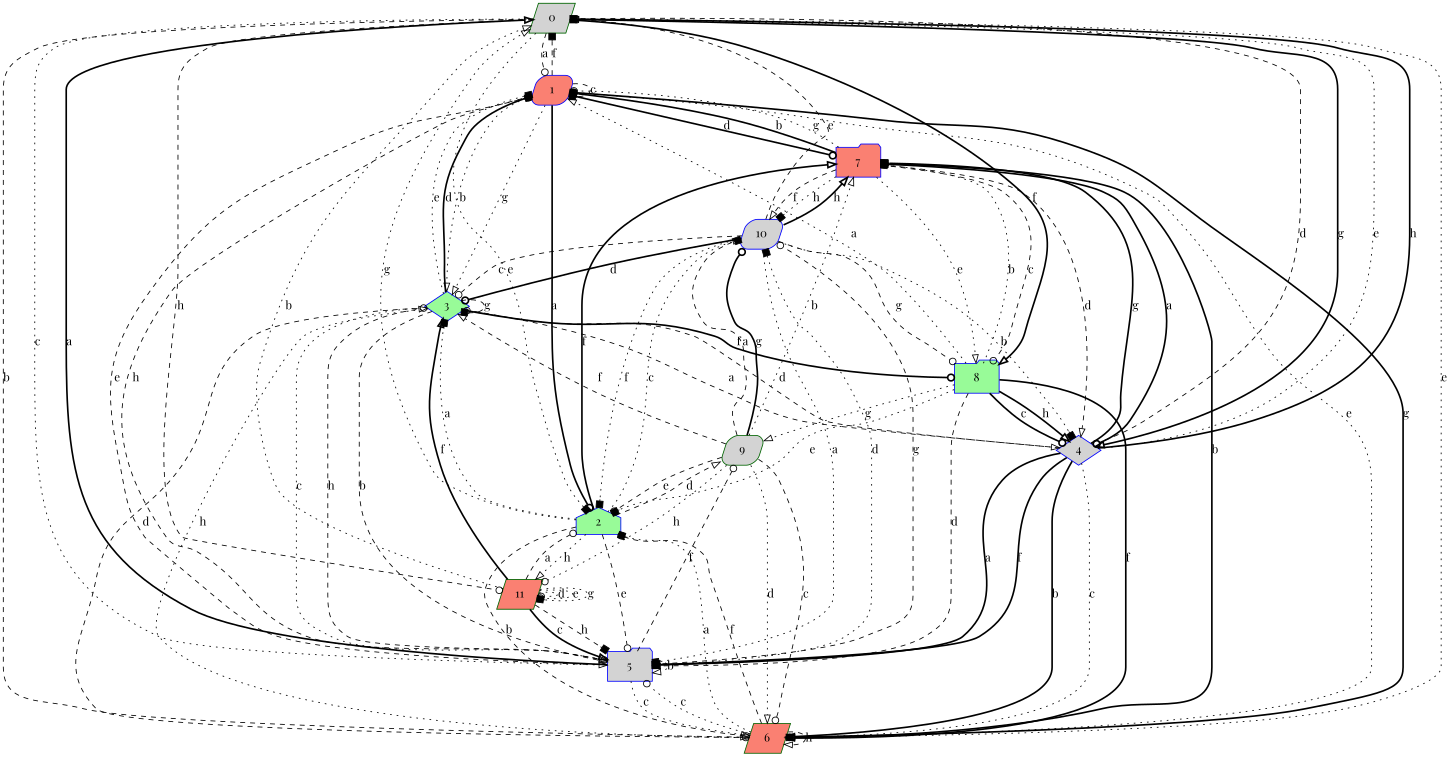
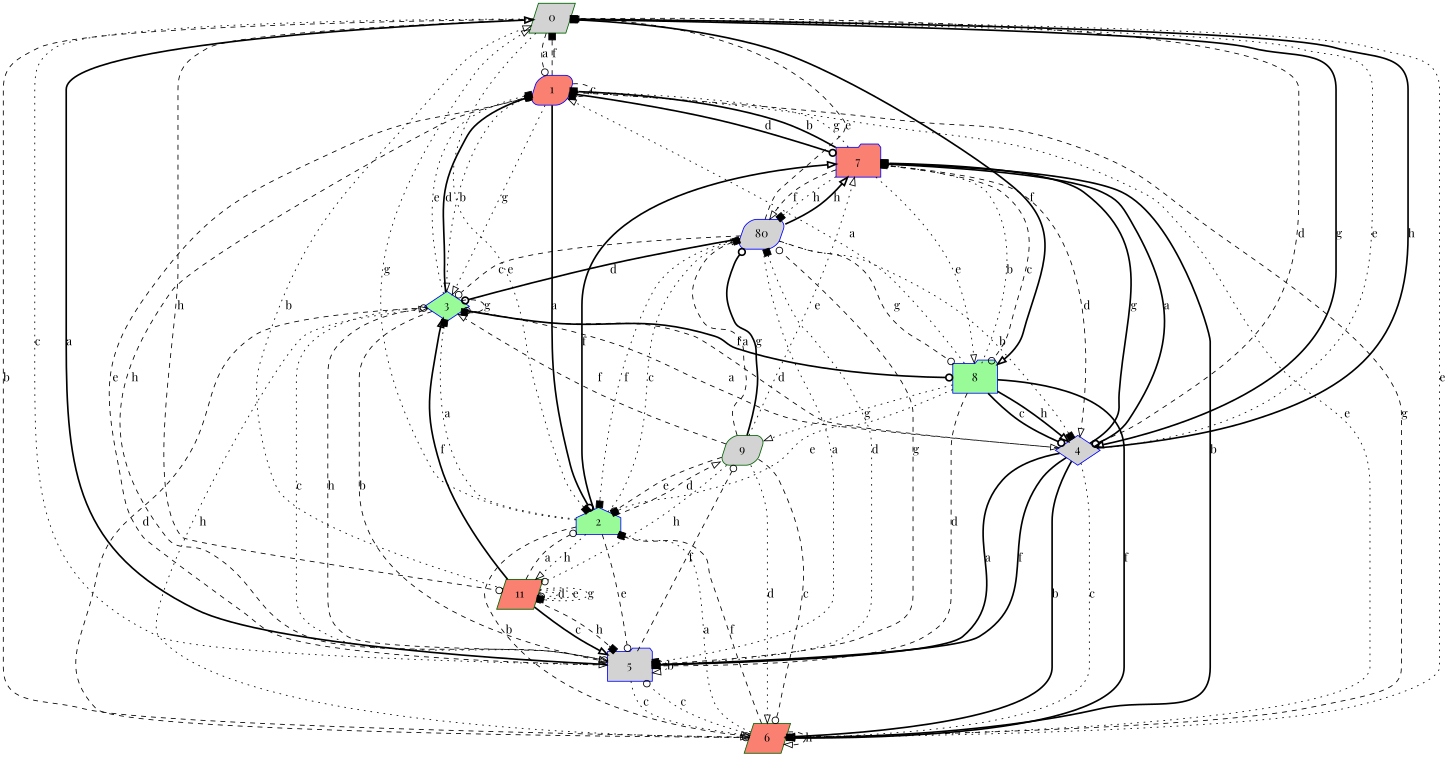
node "10": label "10" -> "80"
edge "9" -> "7": label "b" -> "e"
edge "6" -> "1": style bold -> dashed
